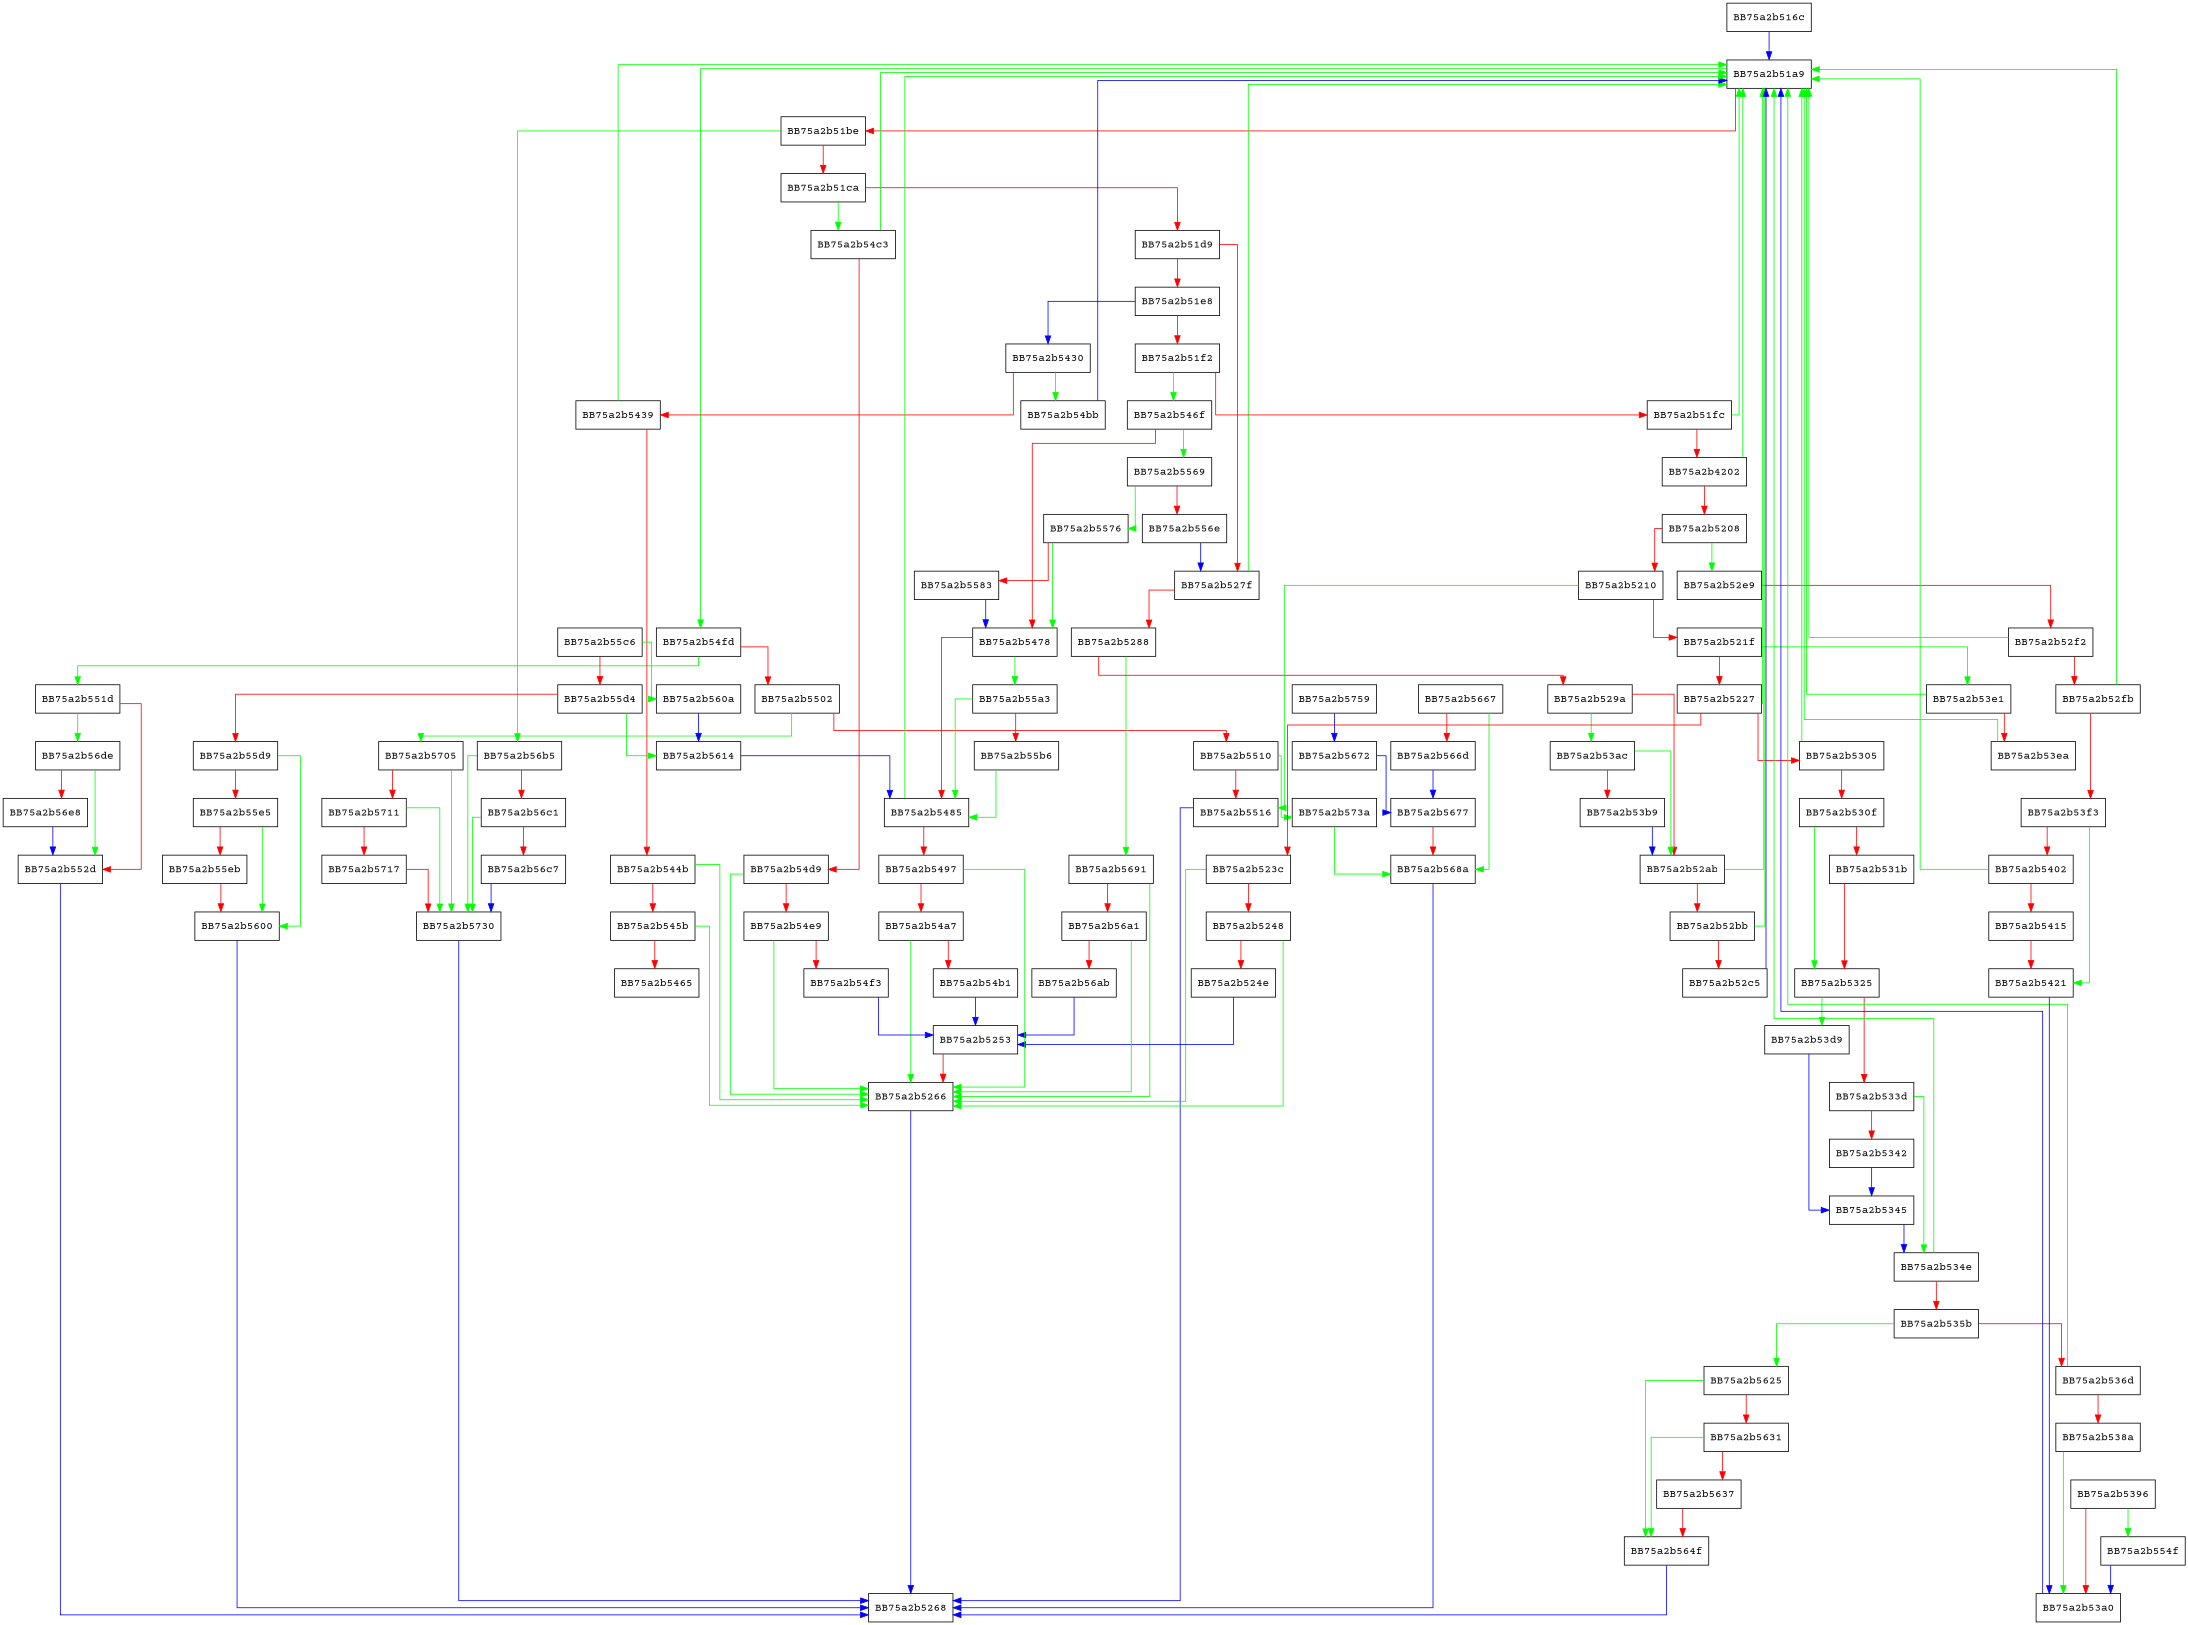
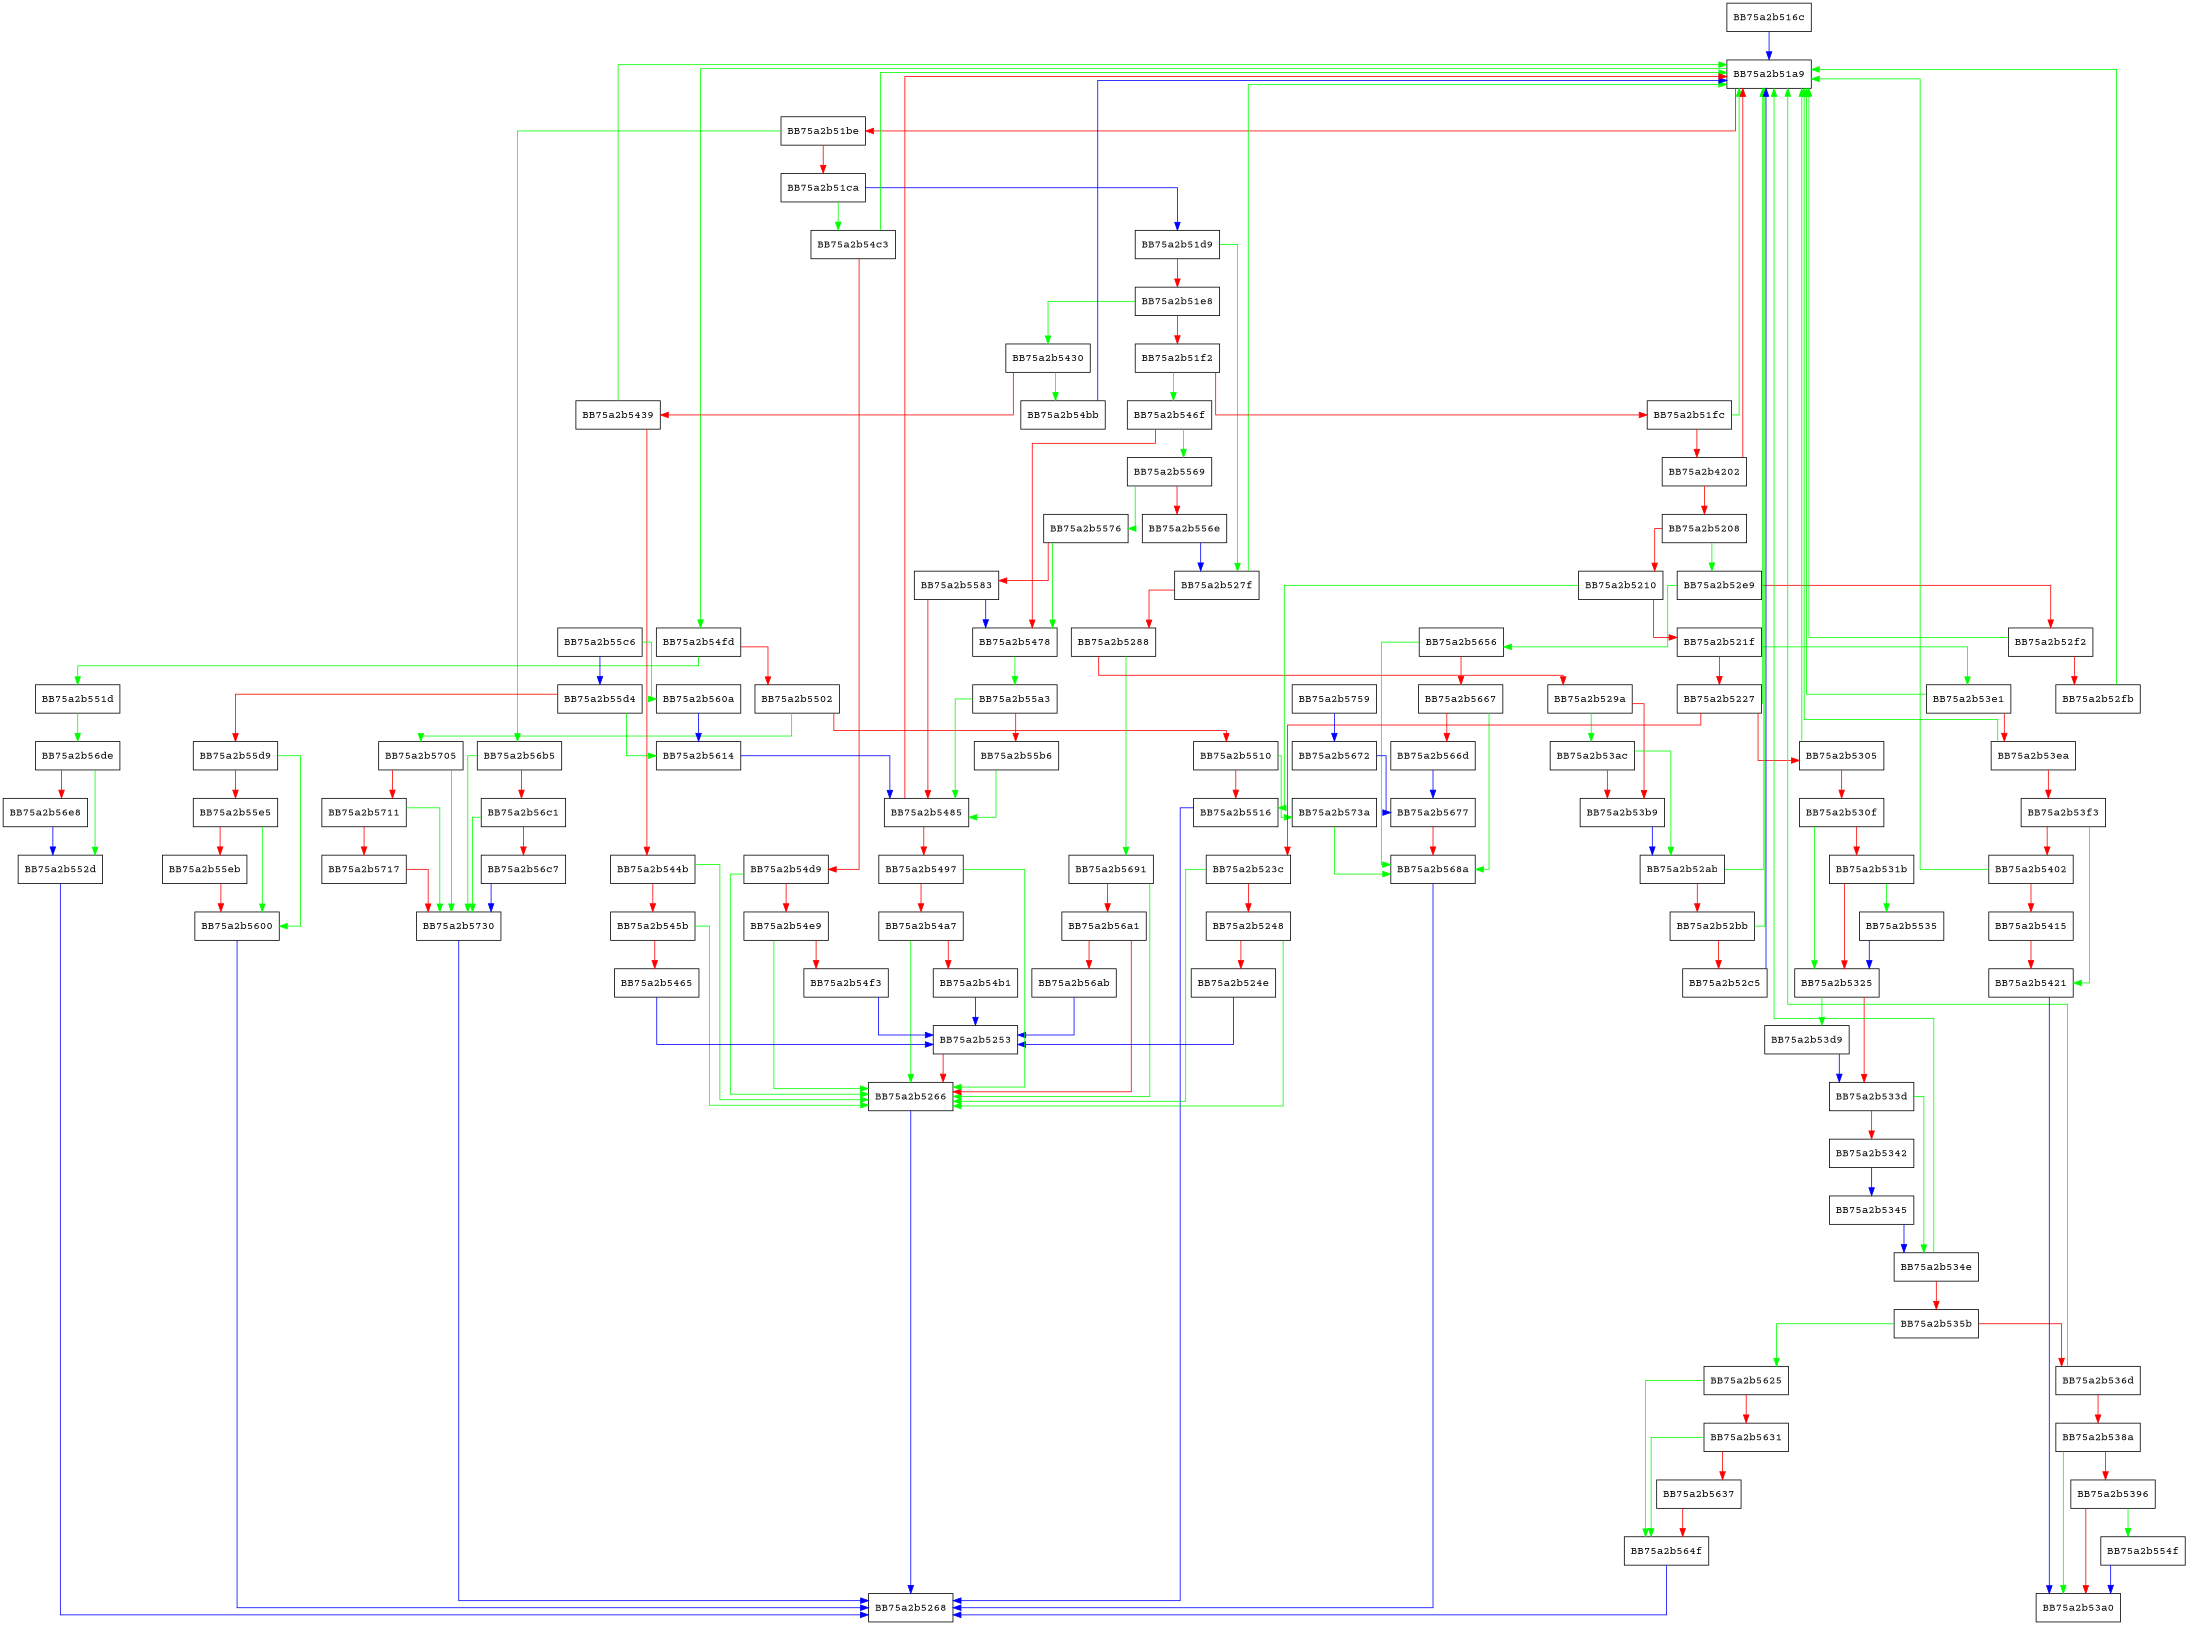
edge "BB75a2b5485" -> "BB75a2b51a9": color green -> red
edge "BB75a2b51ca" -> "BB75a2b51d9": color red -> blue
edge "BB75a2b4202" -> "BB75a2b51a9": color green -> red
edge "BB75a2b51e8" -> "BB75a2b5430": color blue -> green
edge "BB75a2b51d9" -> "BB75a2b527f": color red -> green
node "BB75a2b5656": added
edge "BB75a2b55c6" -> "BB75a2b55d4": color red -> blue
edge "BB75a2b5478" -> "BB75a2b5485": now "BB75a2b5583" -> "BB75a2b5485"
edge "BB75a2b529a" -> "BB75a2b52ab": now "BB75a2b529a" -> "BB75a2b53b9"
edge "BB75a2b52fb" -> "BB75a2b53f3": now "BB75a2b53ea" -> "BB75a2b53f3"
edge "BB75a2b551d" -> "BB75a2b552d": removed
node "BB75a2b5535": added
edge "BB75a2b53a0" -> "BB75a2b51a9": removed
edge "BB75a2b5465" -> "BB75a2b5253": added
edge "BB75a2b56a1" -> "BB75a2b5266": color green -> red
edge "BB75a2b53d9" -> "BB75a2b5345": now "BB75a2b53d9" -> "BB75a2b533d"
edge "BB75a2b538a" -> "BB75a2b5396": added
